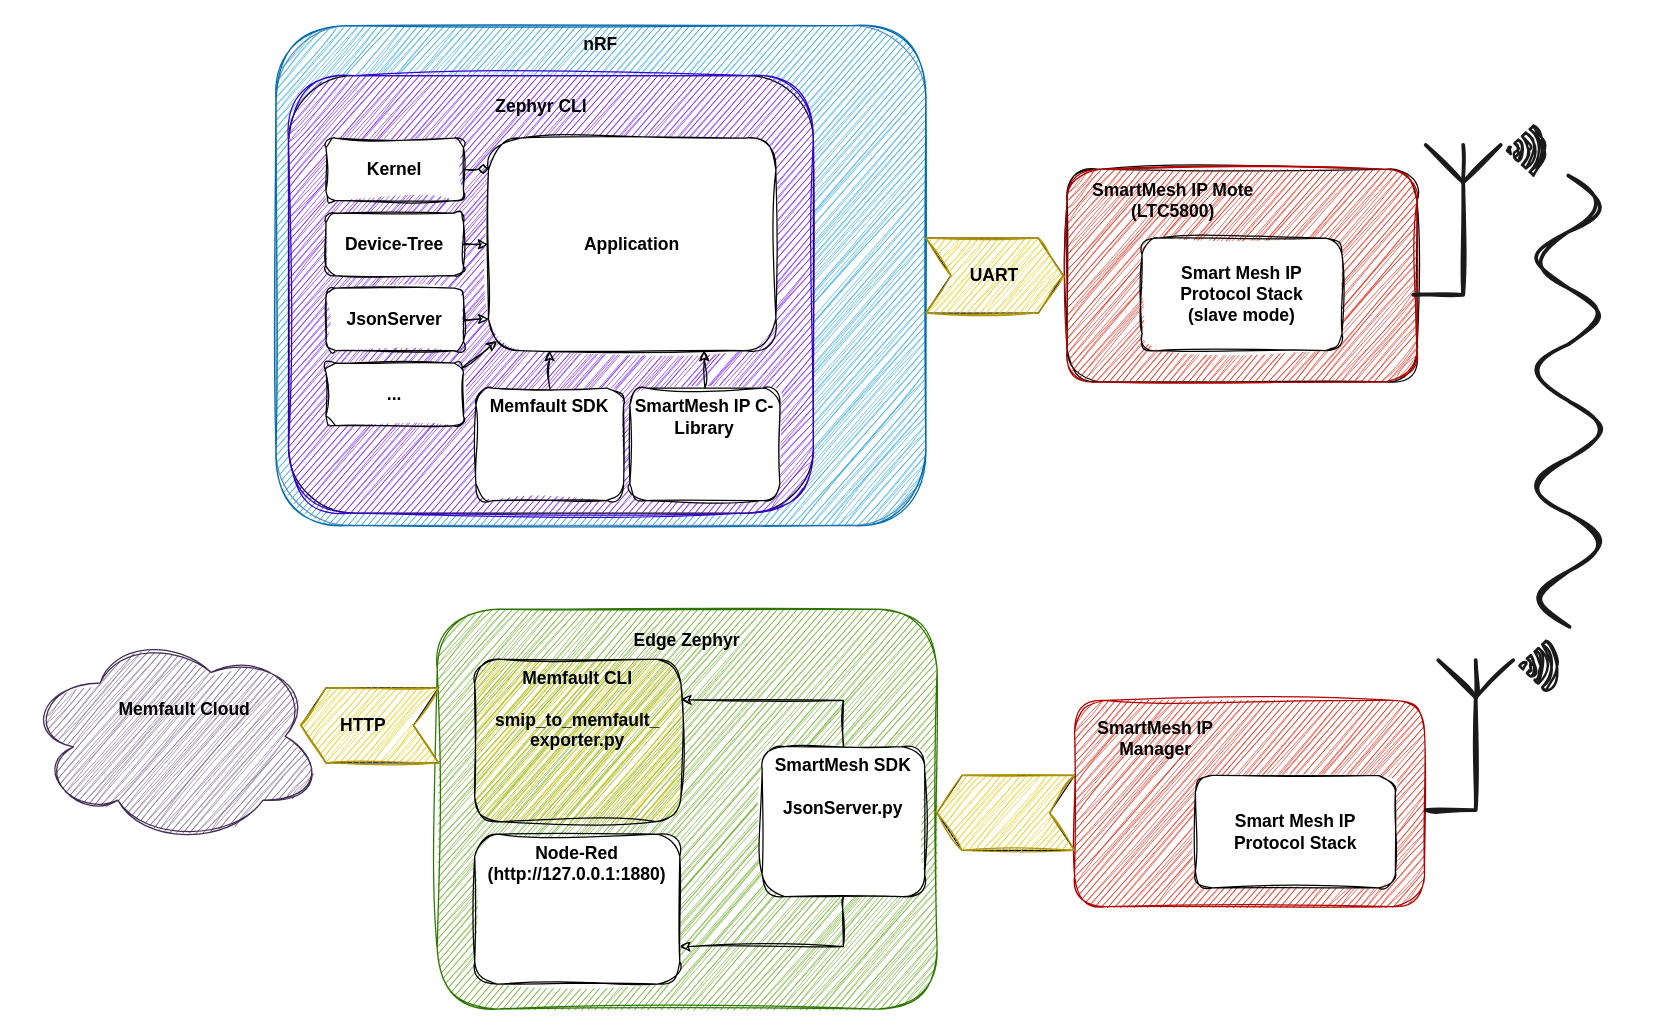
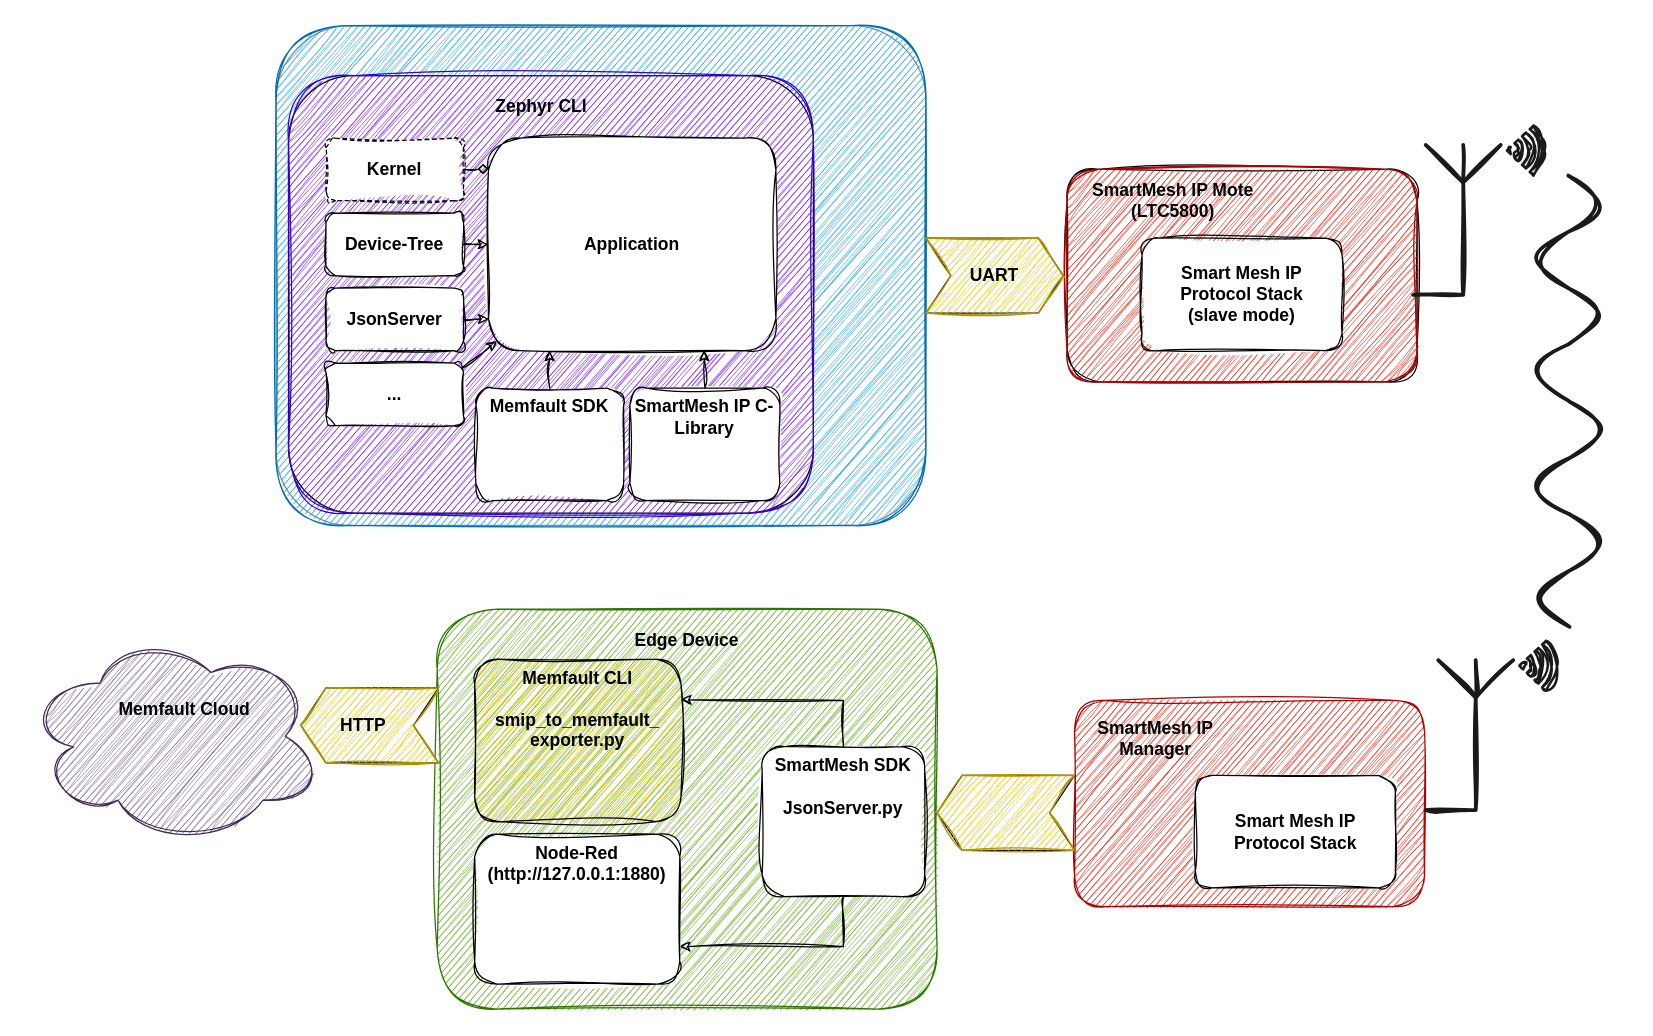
node "nRF": removed
node "Kernel": style solid -> dashed
node "Edge Zephyr": label "Edge Zephyr" -> "Edge Device"
